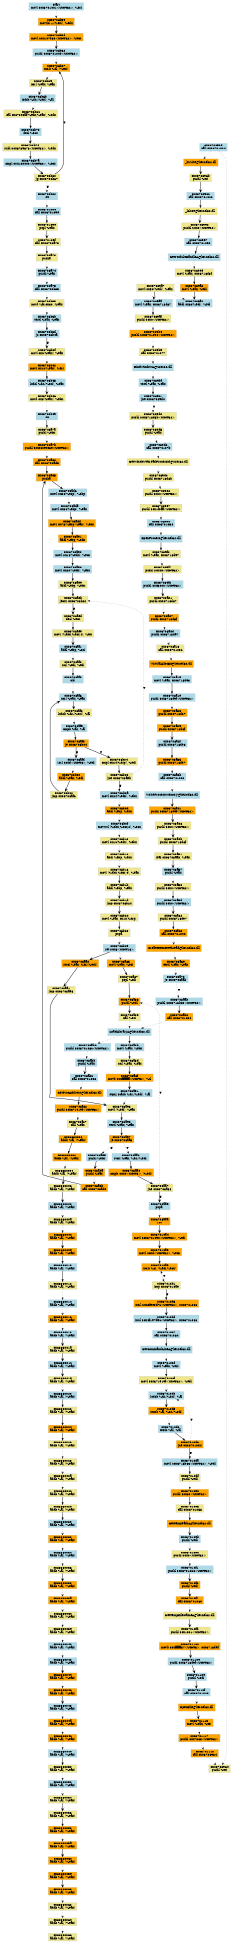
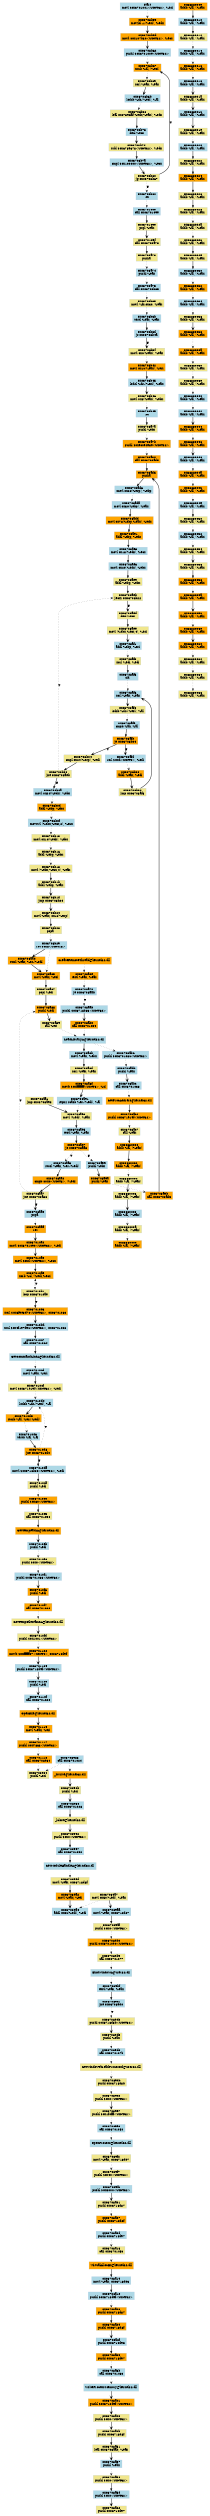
node "0x03708a68 call 0x03701040": removed
edge "0x03708aa0 stosl %eax, %es:(%edi)" -> "0x03708aa1 jmp 0x03708a93": now "0x03708aa0 stosl %eax, %es:(%edi)" -> "0x03708a85 movl %eax, %esi"
edge "0x8888000c addb %al, (%eax)" -> "0x8888000e addb %al, (%eax)": removed
edge "0x037010b1 loop 0x037010ae" -> "0x037010b3 xorl $0x6f9e8d7c<UINT32>, 0x0370108c": label "F" -> "T"
edge "0x88880026 addb %al, (%eax)" -> "0x88880028 addb %al, (%eax)": style dotted -> bold
